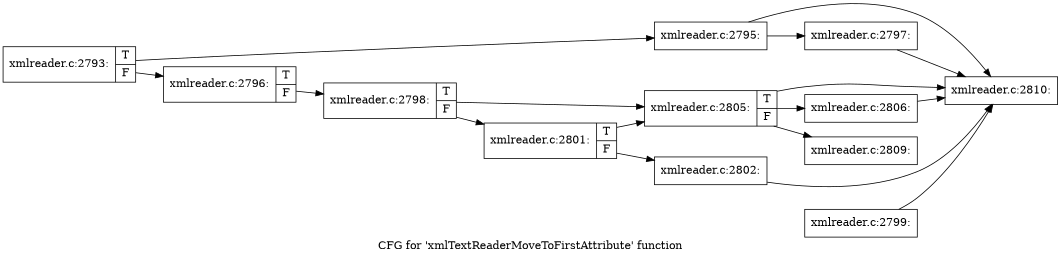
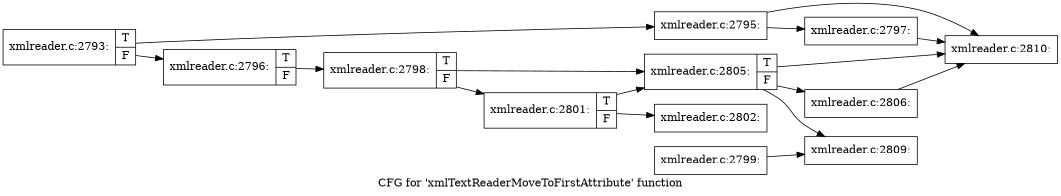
edge "xmlreader.c:2799:" -> "xmlreader.c:2810:": now "xmlreader.c:2799:" -> "xmlreader.c:2809:"
edge "xmlreader.c:2802:" -> "xmlreader.c:2810:": removed
